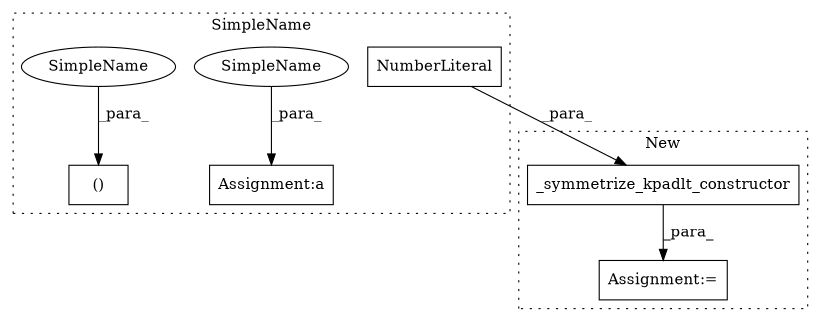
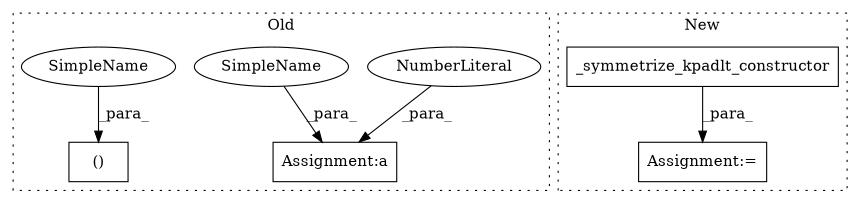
cluster "SimpleName": label "SimpleName" -> "Old"
node "NumberLiteral": shape box -> ellipse
edge "NumberLiteral" -> "_symmetrize_kpadlt_constructor": now "NumberLiteral" -> "Assignment:a"
